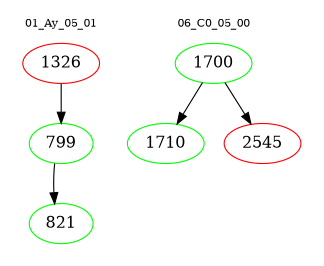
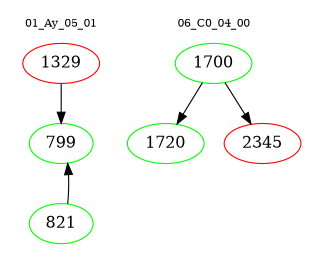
cluster "06_C0_05_00": label "06_C0_05_00" -> "06_C0_04_00"
node "1326": label "1326" -> "1329"
node "1710": label "1710" -> "1720"
node "2545": label "2545" -> "2345"
edge "799" -> "821": reversed
